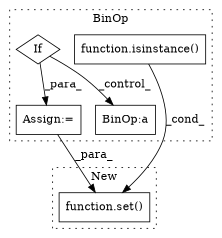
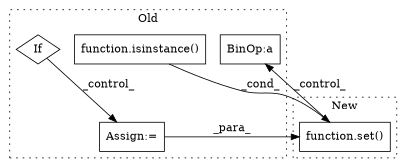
cluster "BinOp": label "BinOp" -> "Old"
edge "If" -> "BinOp:a": now "function.set()" -> "BinOp:a"
edge "If" -> "Assign:=": label "_para_" -> "_control_"
